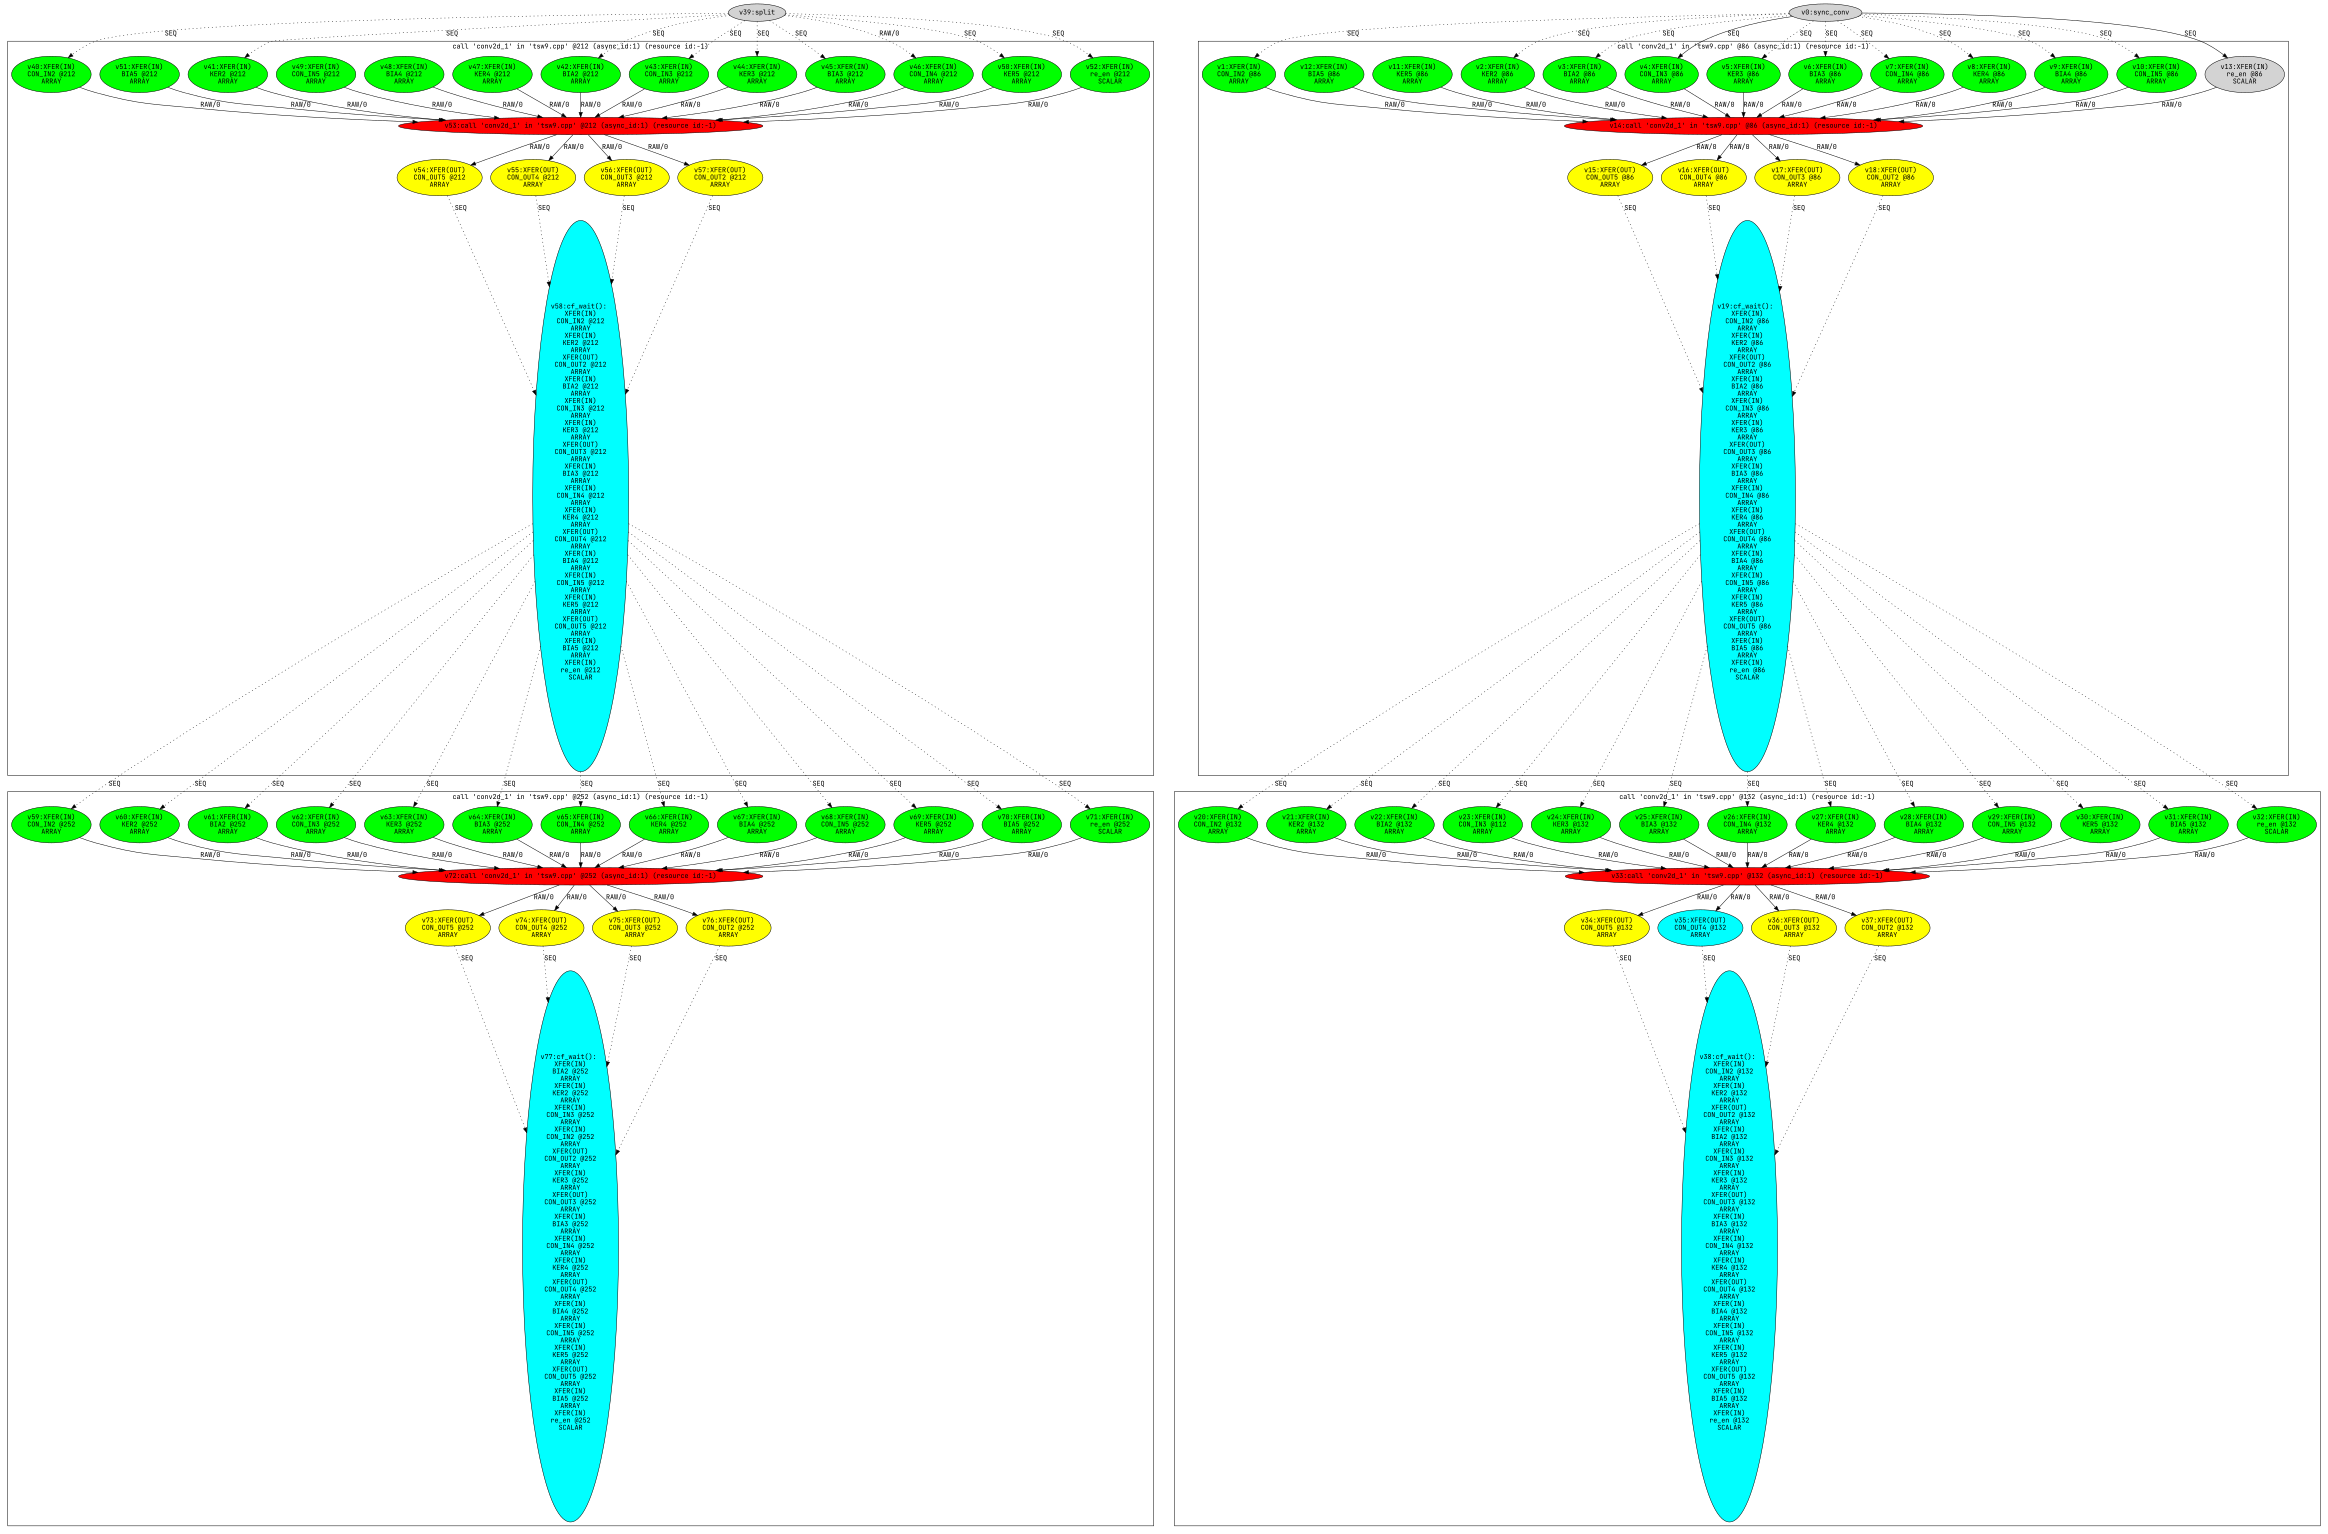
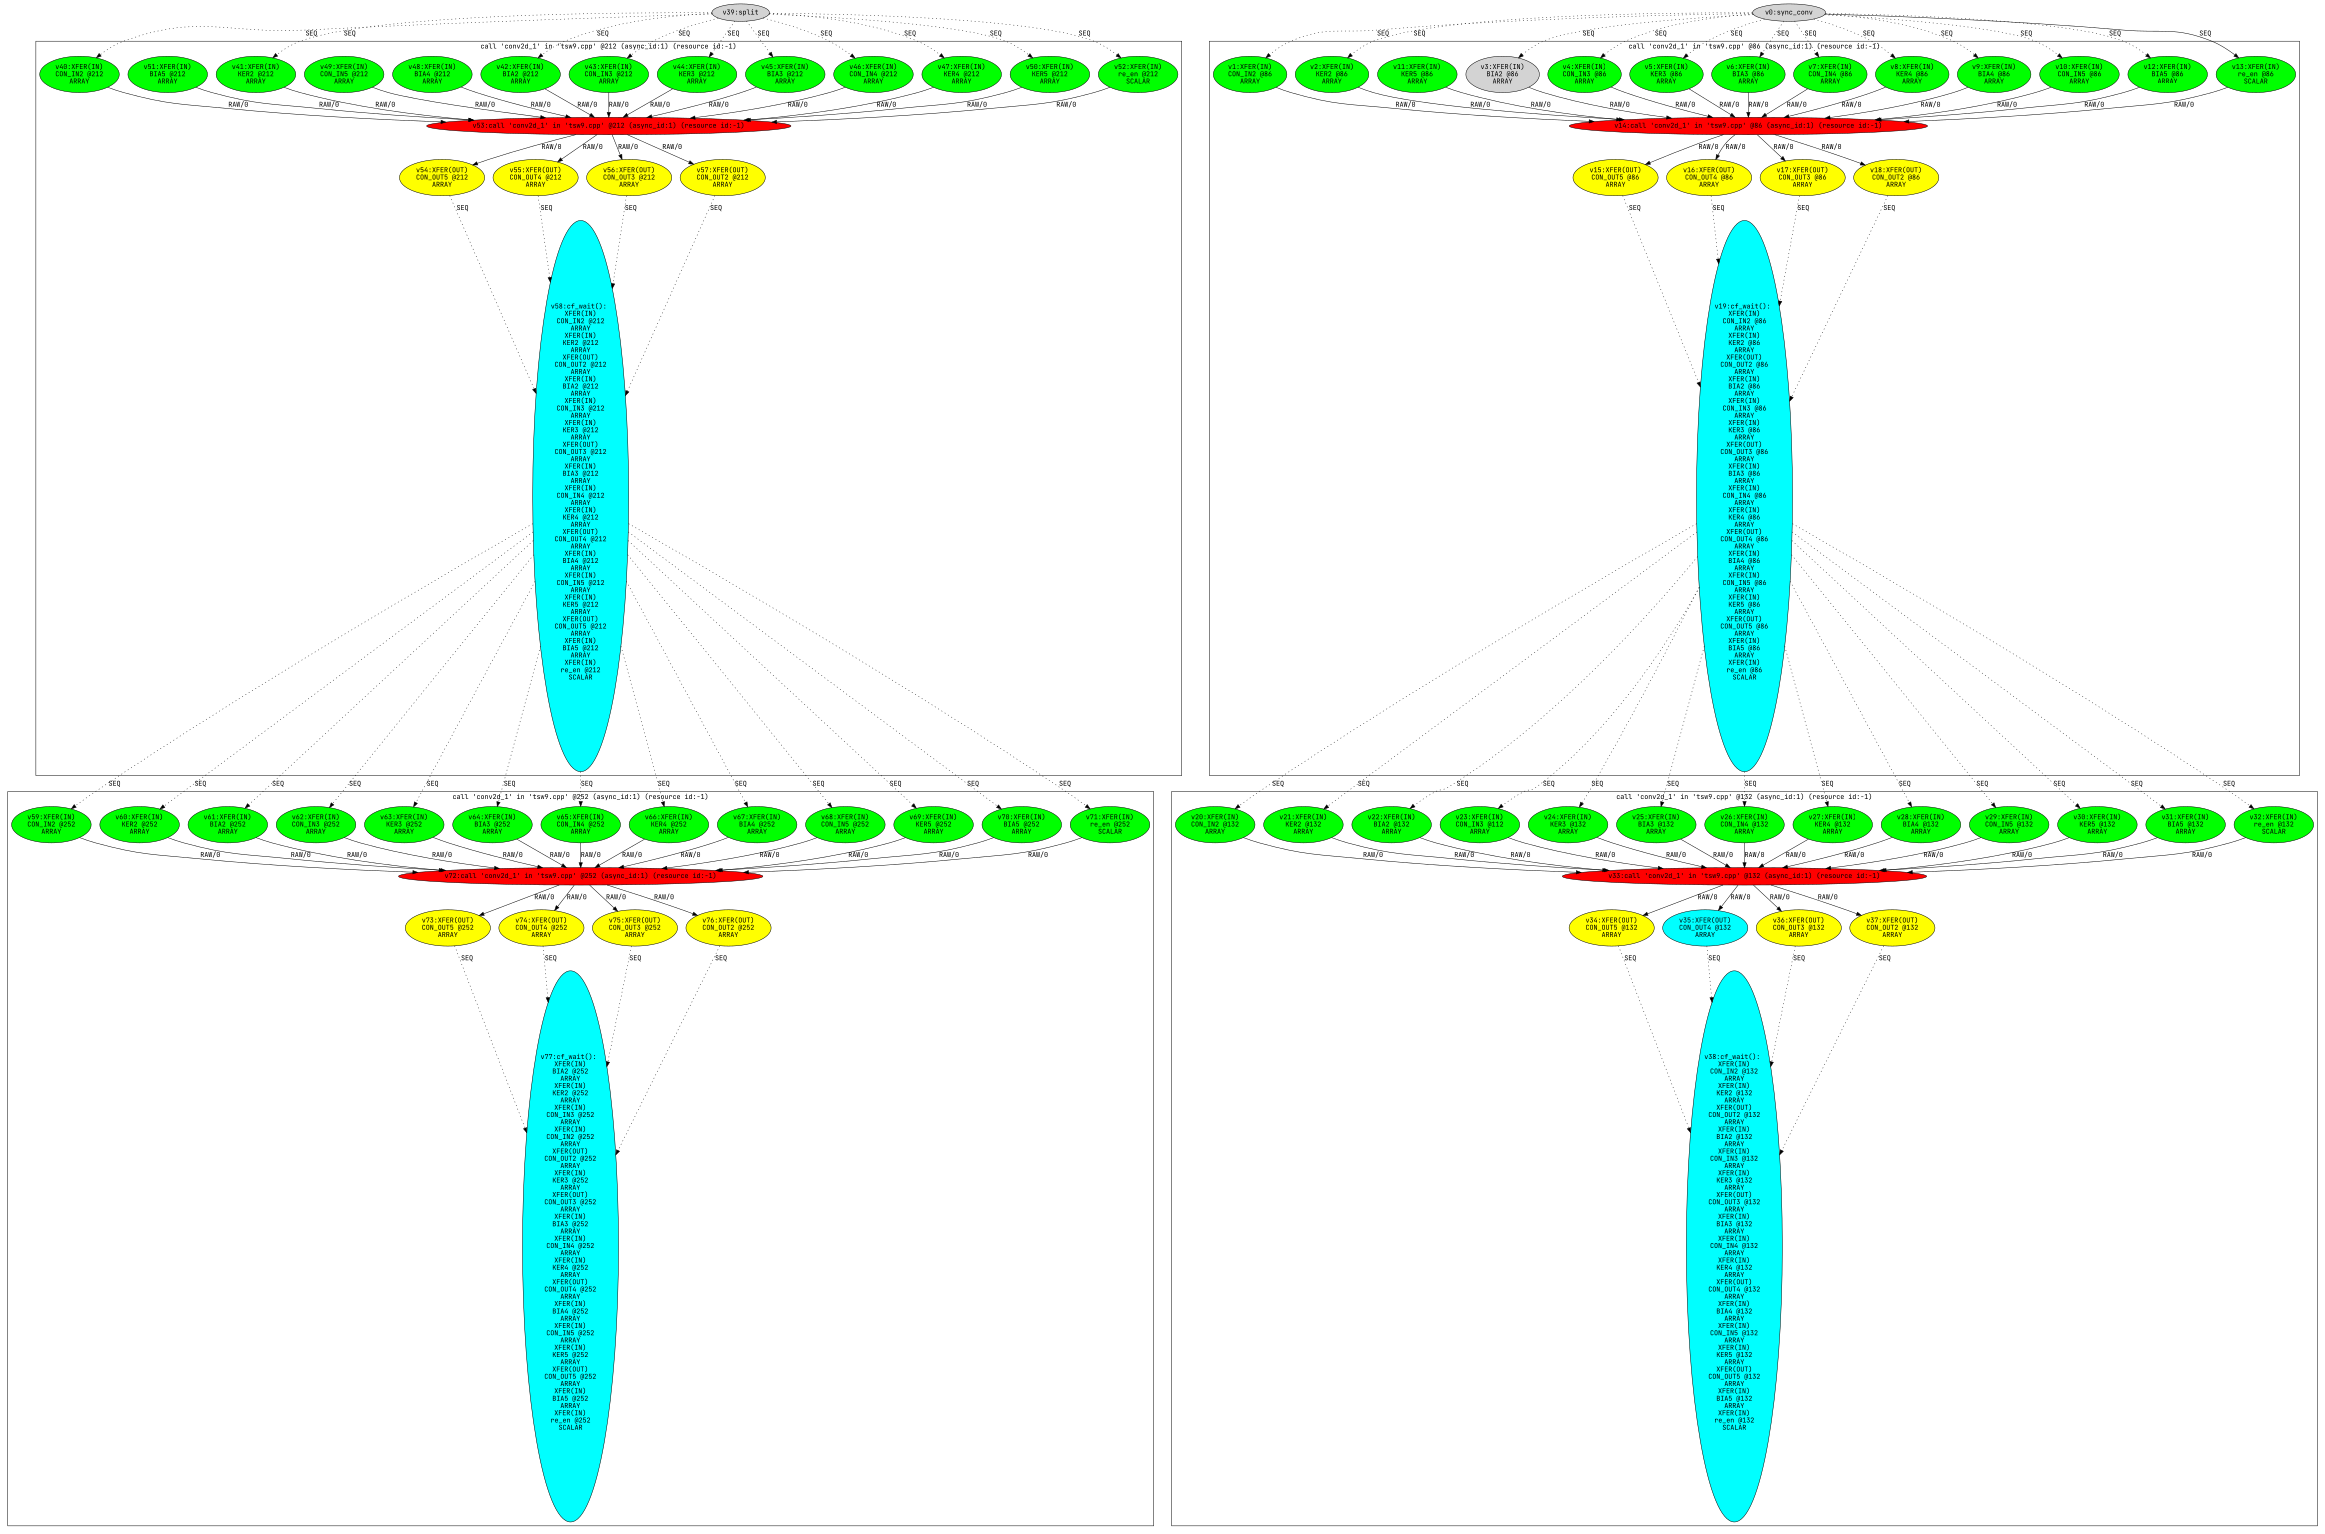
edge "v39:split" -> "v47:XFER(IN) KER4 @212 ARRAY": added, label "SEQ"
edge "v0:sync_conv" -> "v4:XFER(IN) CON_IN3 @86 ARRAY": style solid -> dotted
edge "v0:sync_conv" -> "v12:XFER(IN) BIA5 @86 ARRAY": added, label "SEQ"
edge "v39:split" -> "v46:XFER(IN) CON_IN4 @212 ARRAY": label "RAW/0" -> "SEQ"
node "v3:XFER(IN) BIA2 @86 ARRAY": fillcolor green -> lightgrey
node "v13:XFER(IN) re_en @86 SCALAR": fillcolor lightgrey -> green
